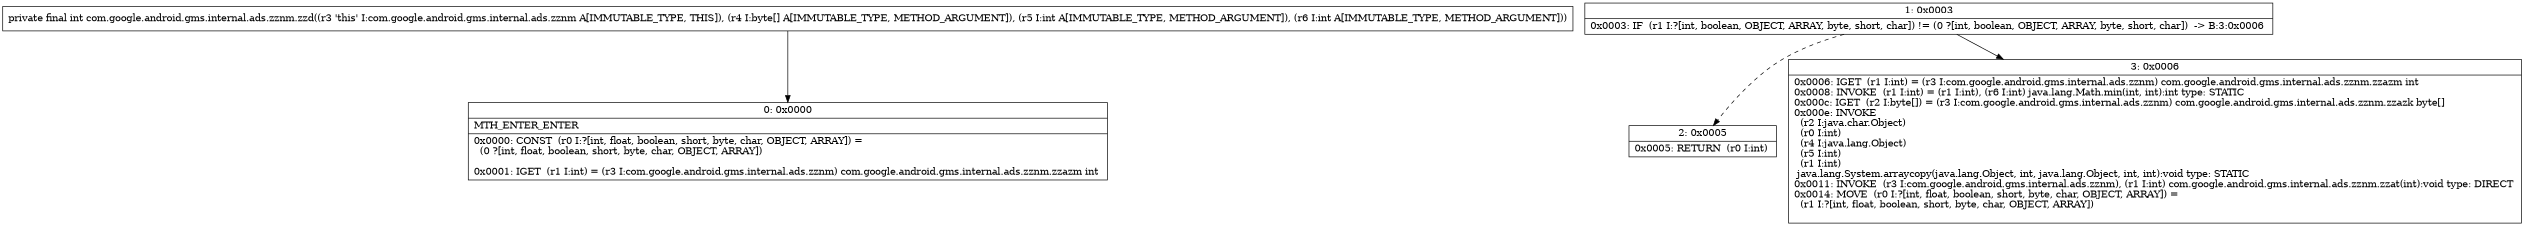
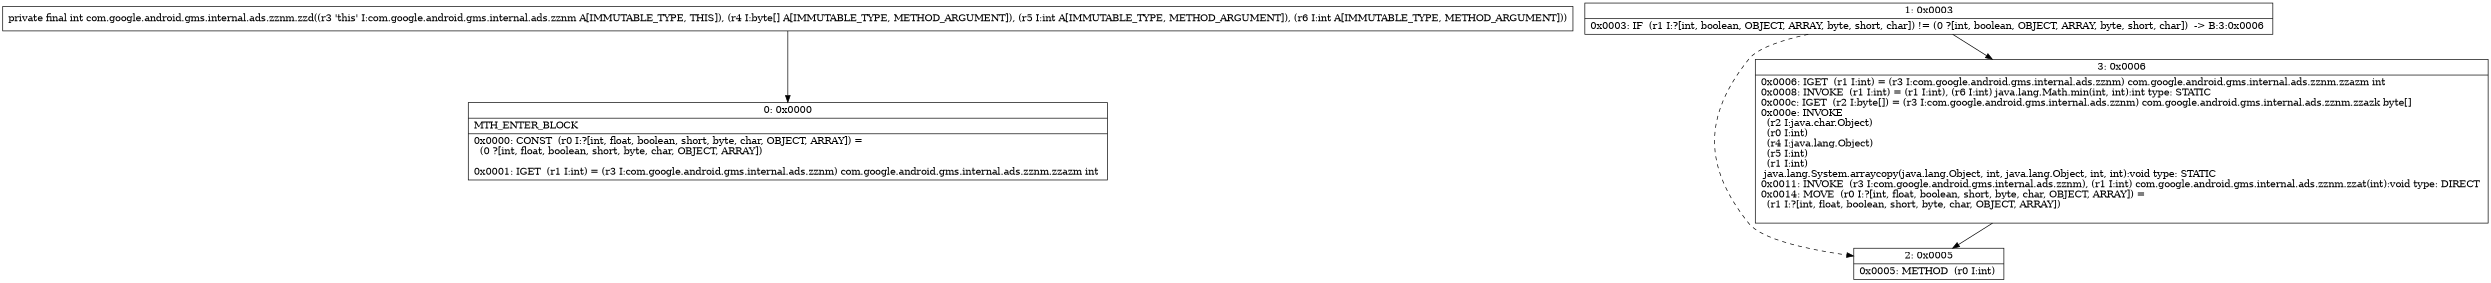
node "0: 0x0000": text "MTH_ENTER_ENTER" -> "MTH_ENTER_BLOCK"
node "2: 0x0005": text "0x0005: RETURN  (r0 I:int)" -> "0x0005: METHOD  (r0 I:int)"
edge "3: 0x0006" -> "2: 0x0005": added
